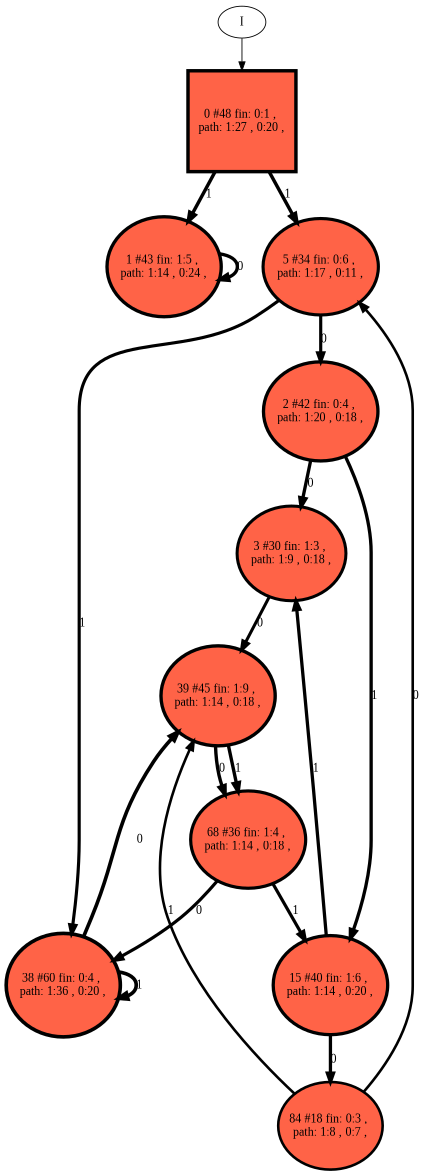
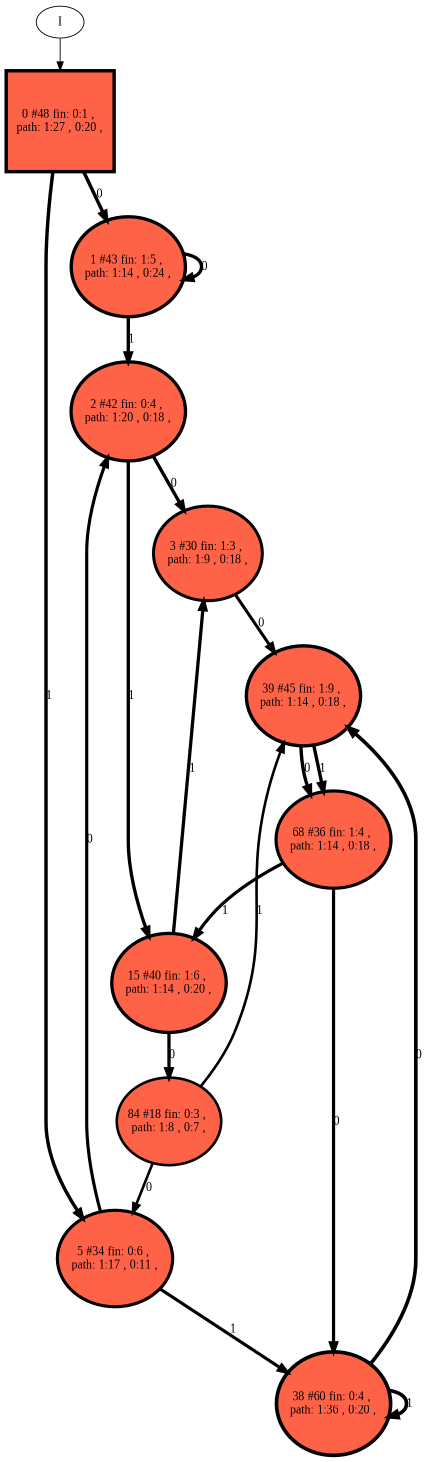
edge "0 #48 fin: 0:1 , path: 1:27 , 0:20 ," -> "1 #43 fin: 1:5 , path: 1:14 , 0:24 ,": label "1 " -> "0 "
edge "1 #43 fin: 1:5 , path: 1:14 , 0:24 ," -> "2 #42 fin: 0:4 , path: 1:20 , 0:18 ,": added, label "1"
